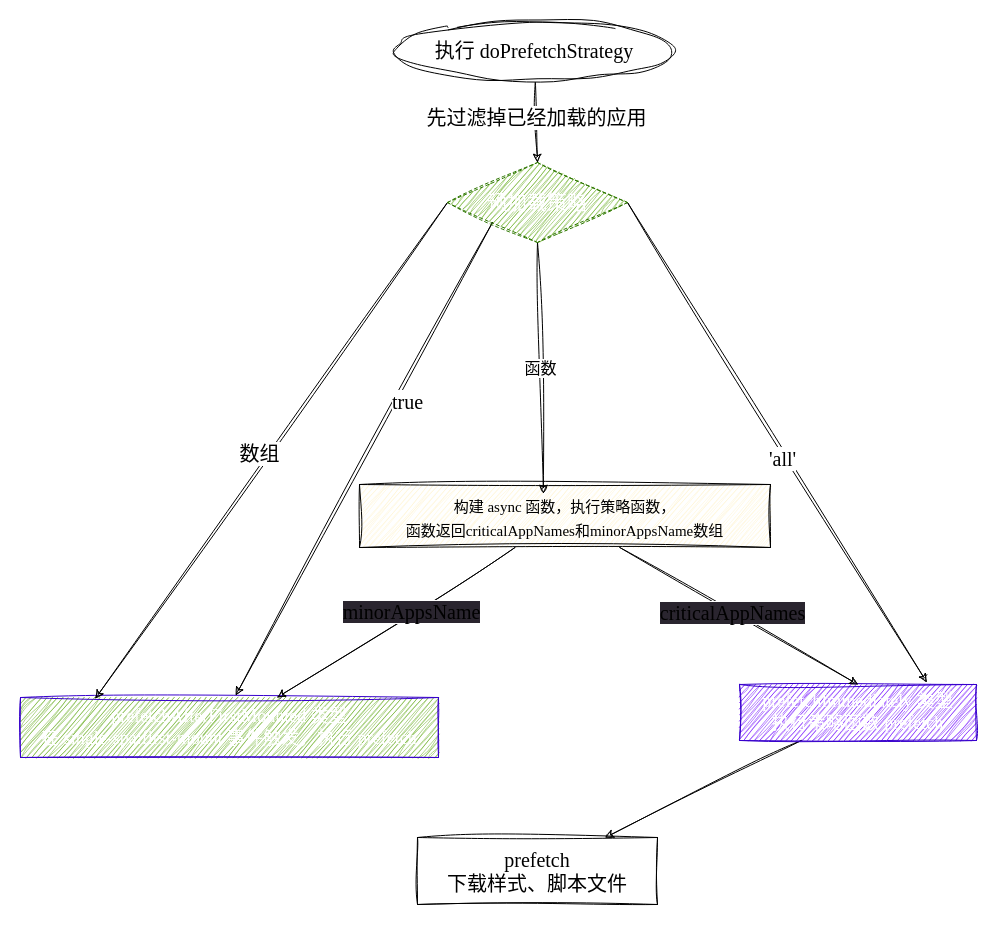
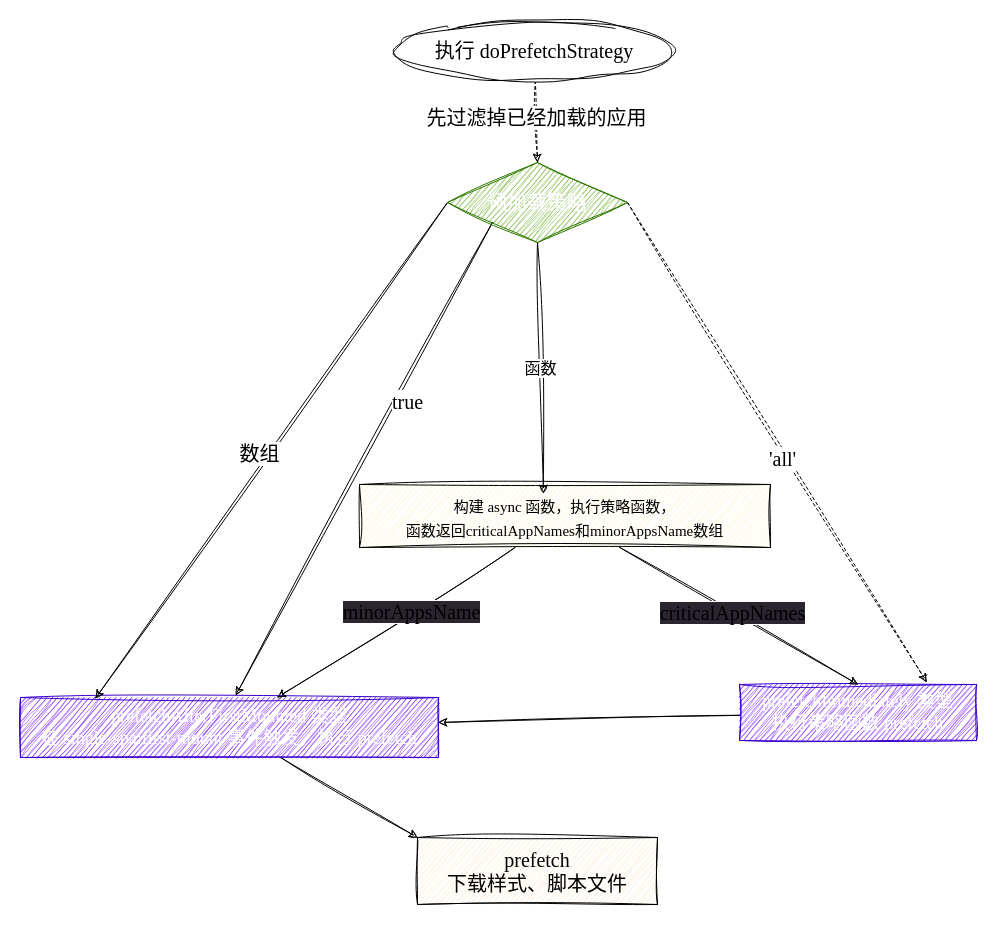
edge "执行 doPrefetchStrategy" -> "预加载策略": style solid -> dashed
node "预加载策略": style dashed -> solid
edge "预加载策略" -> "prefetchImmediately 类型 执行策略函数 prefetch": style solid -> dashed
node "prefetchAfterFirstMounted 类型 在 single-spa:first-mount 事件触发，执行 prefetch": fillcolor #60a917 -> #6a00ff
edge "prefetchImmediately 类型 执行策略函数 prefetch" -> "prefetch 下载样式、脚本文件": now "prefetchImmediately 类型 执行策略函数 prefetch" -> "prefetchAfterFirstMounted 类型 在 single-spa:first-mount 事件触发，执行 prefetch"
edge "prefetchAfterFirstMounted 类型 在 single-spa:first-mount 事件触发，执行 prefetch" -> "prefetch 下载样式、脚本文件": added
node "prefetch 下载样式、脚本文件": fillcolor #ffffff -> #ffe6cc
